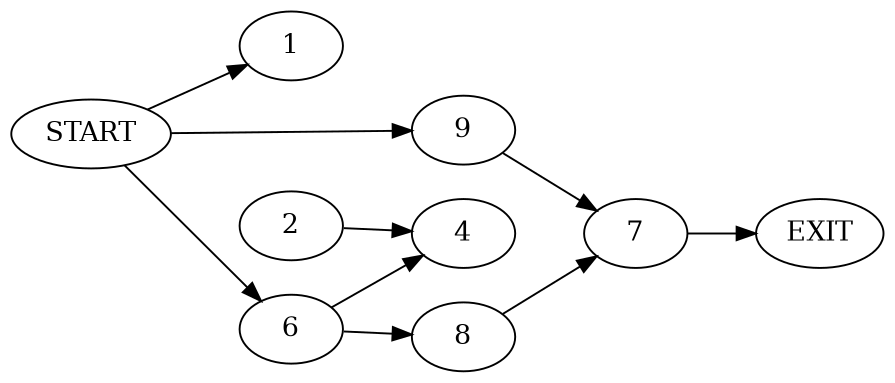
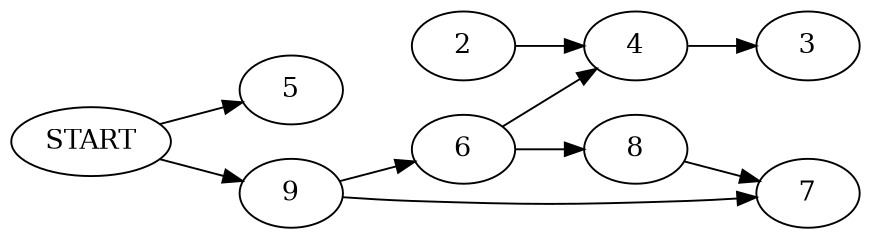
node "1": label "1" -> "5"
node "3": added
edge "START" -> "6": now "9" -> "6"
node "EXIT": removed
